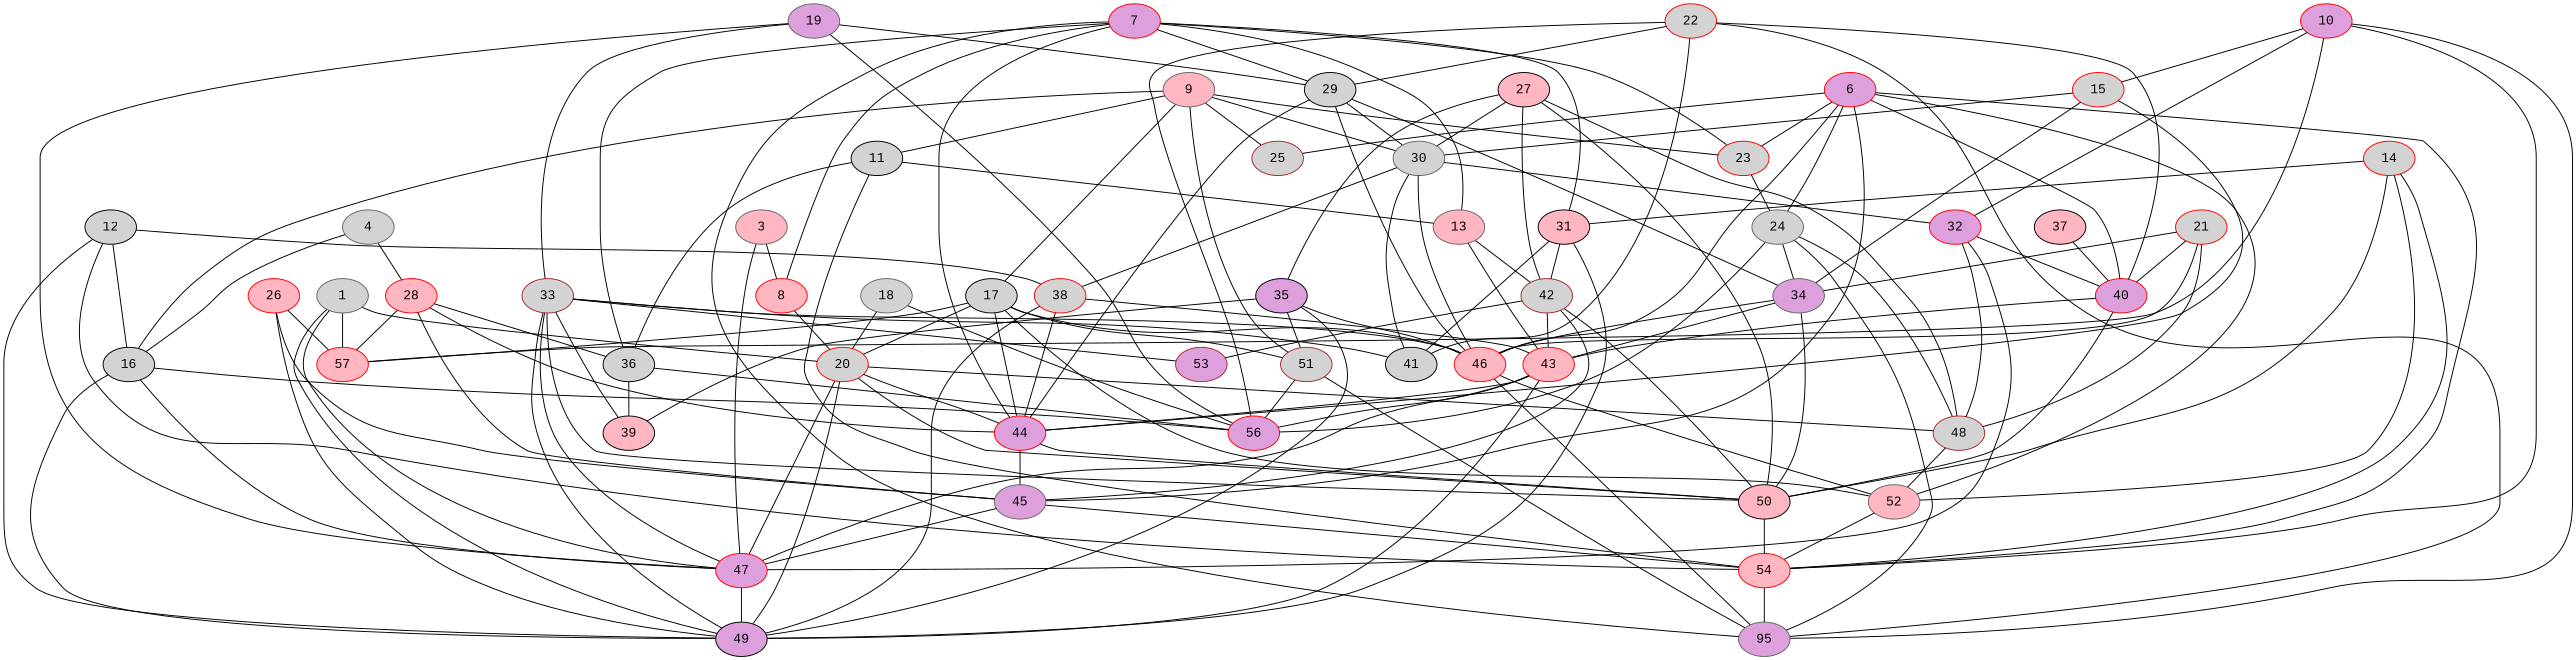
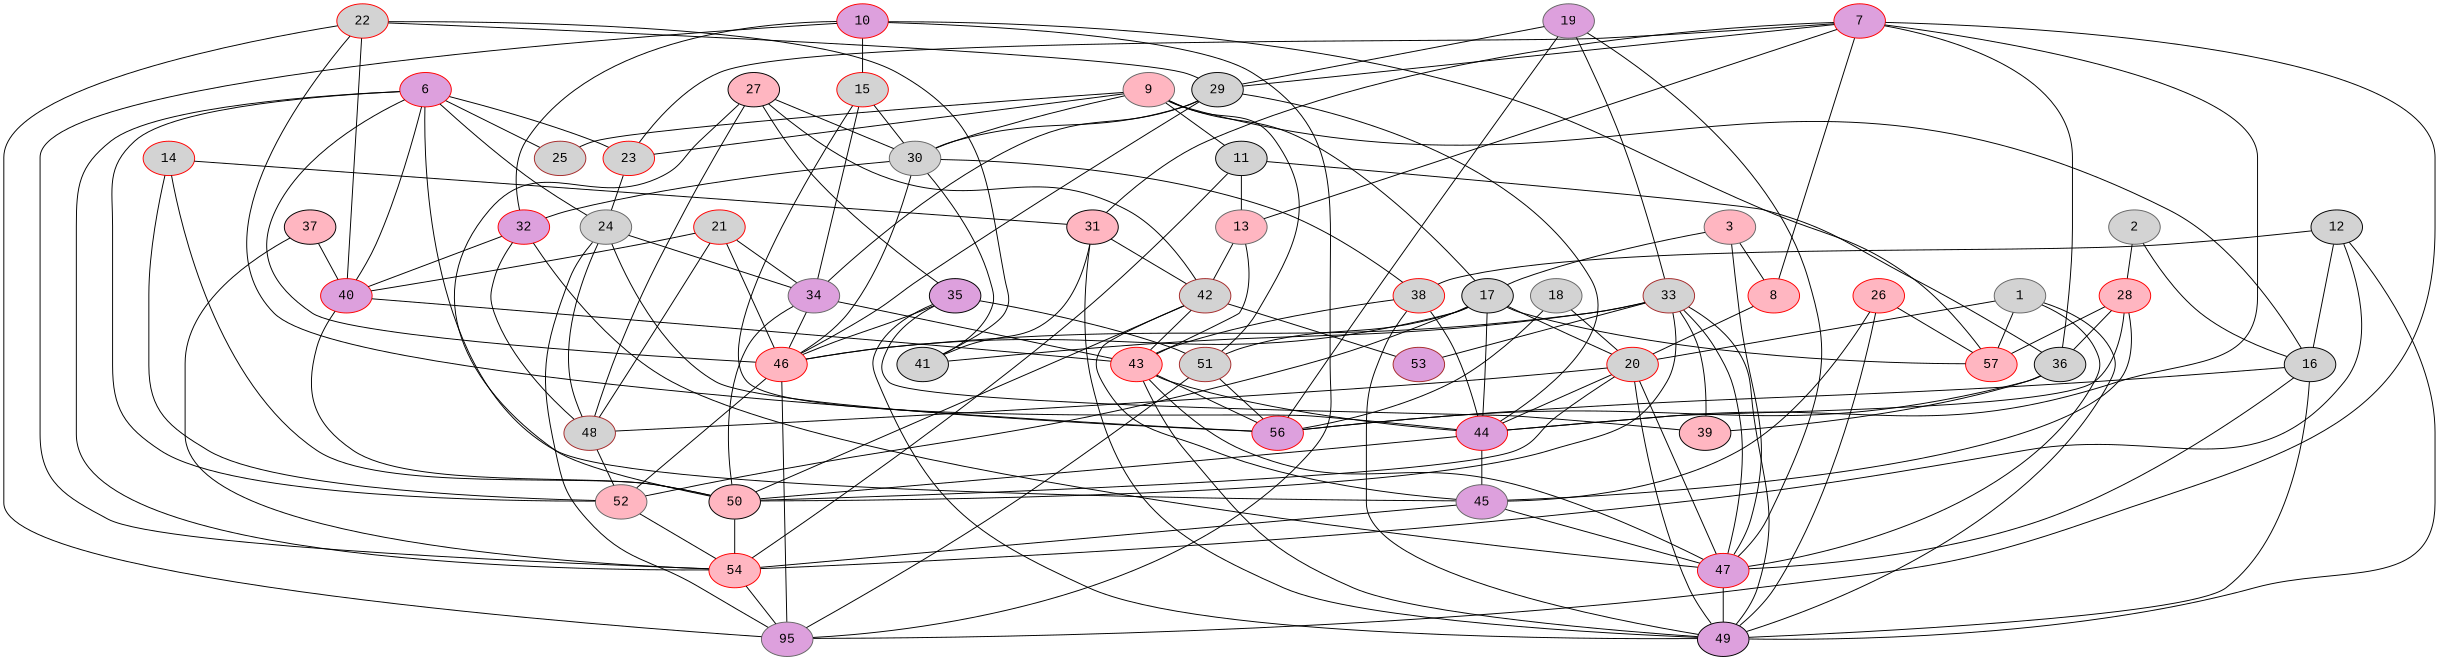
node "4": label "4" -> "2"
edge "3" -- "17": added
edge "14" -- "54": now "37" -- "54"
